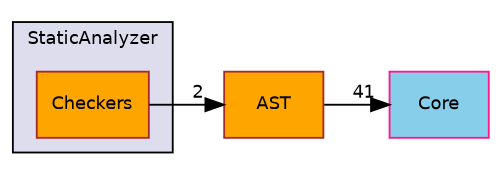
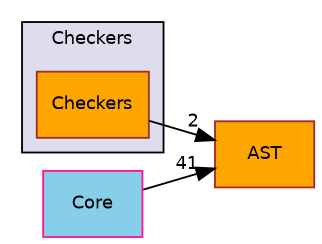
cluster "StaticAnalyzer": label "StaticAnalyzer" -> "Checkers"
edge "AST" -> "Core": reversed
